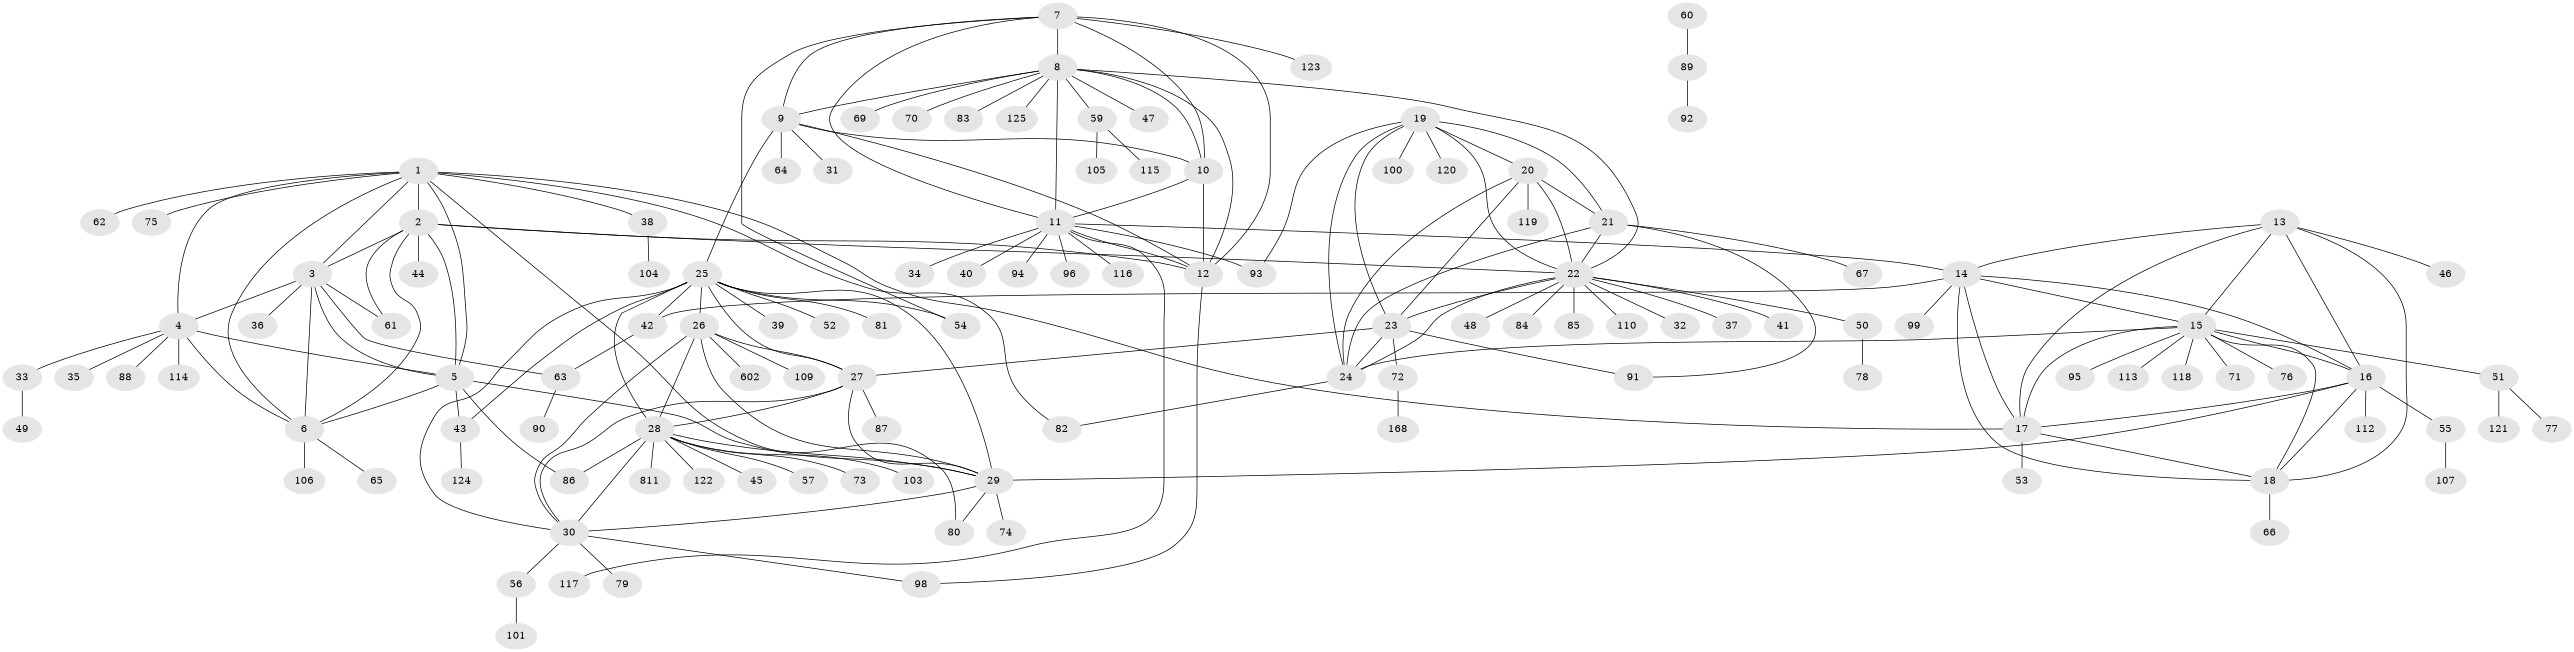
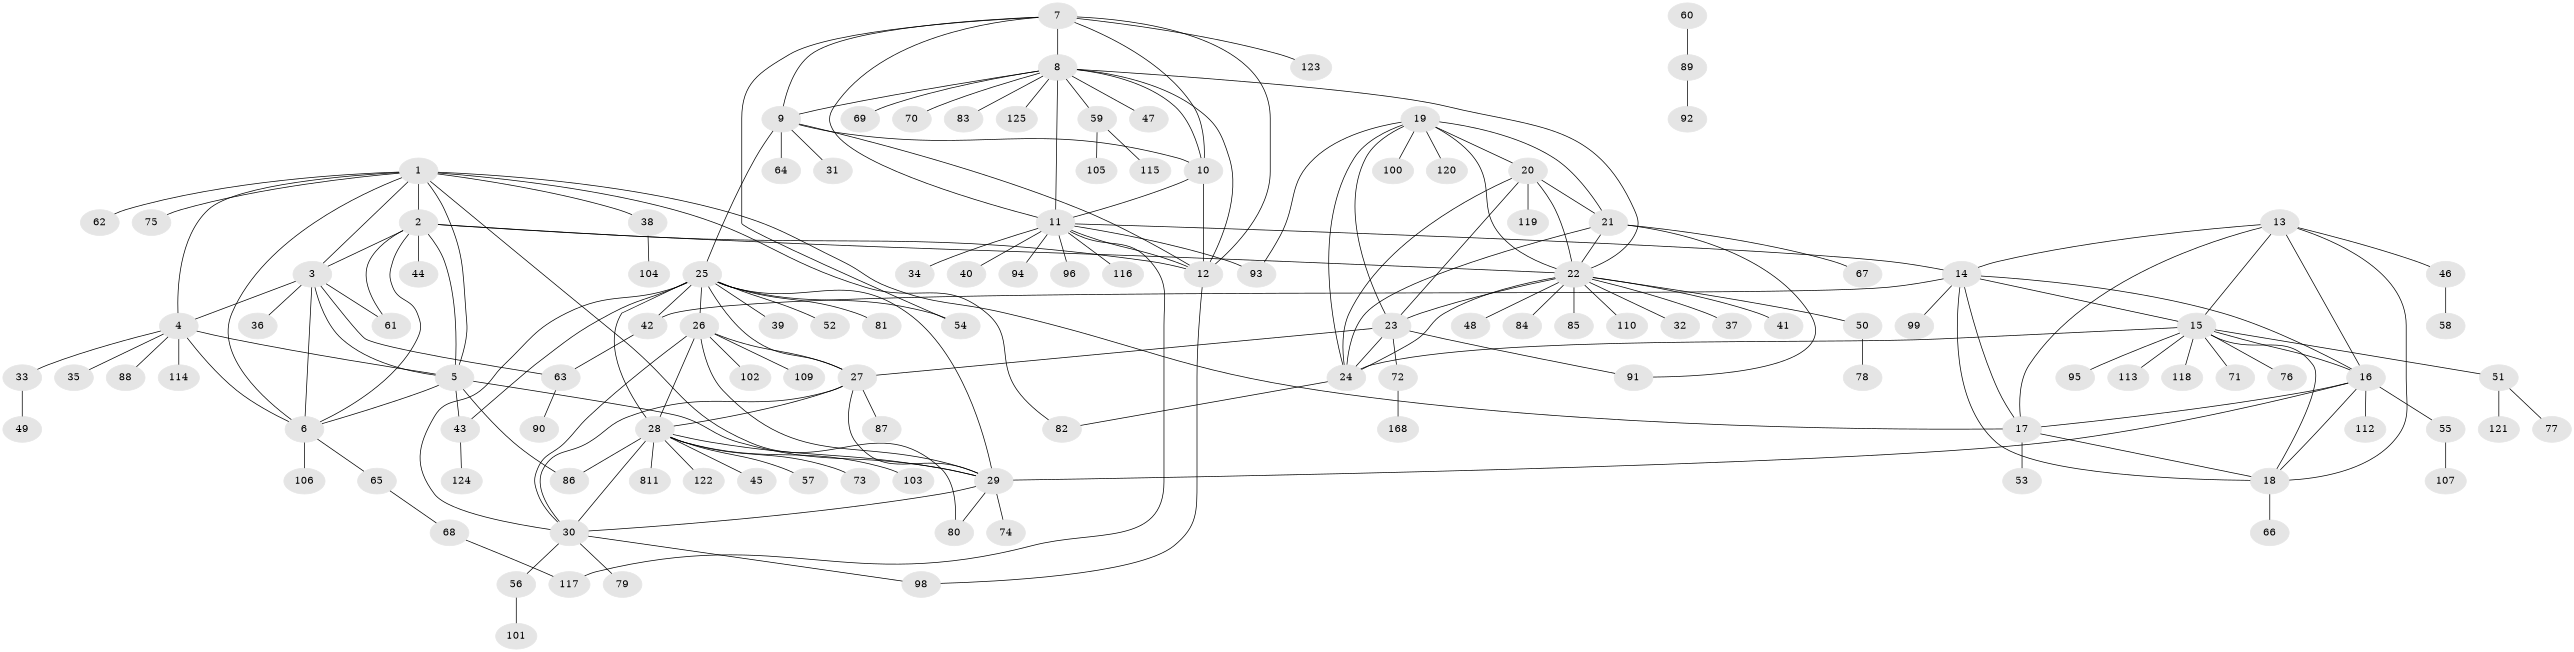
node "58": added
edge "15" -- "17": removed
node "602": label "602" -> "102"
node "68": added
